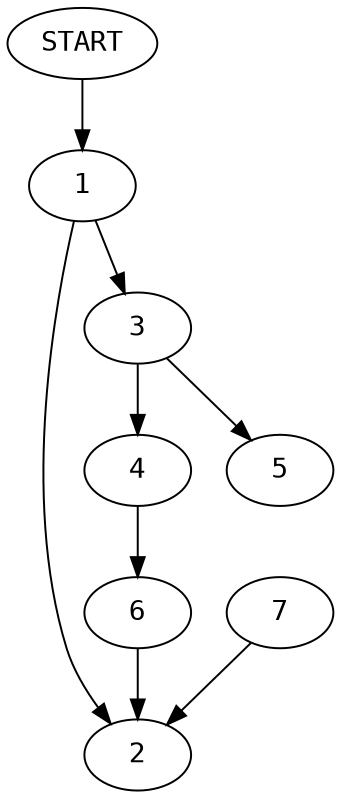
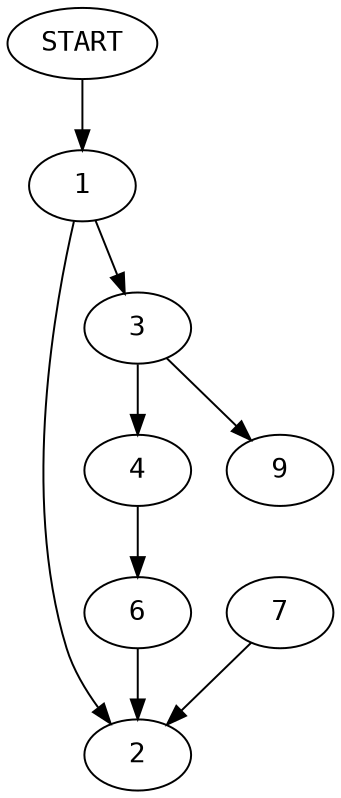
node "5": label "5" -> "9"
